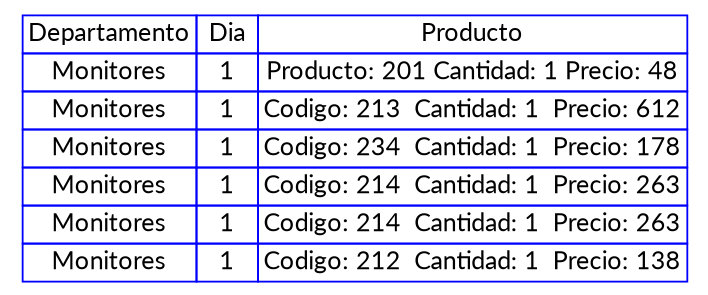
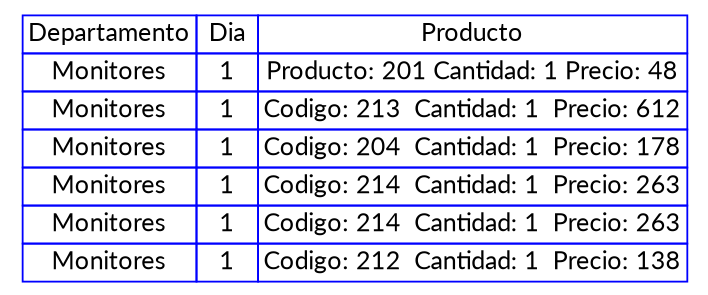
node "Departamento": text "Codigo: 234  Cantidad: 1  Precio: 178" -> "Codigo: 204  Cantidad: 1  Precio: 178"
